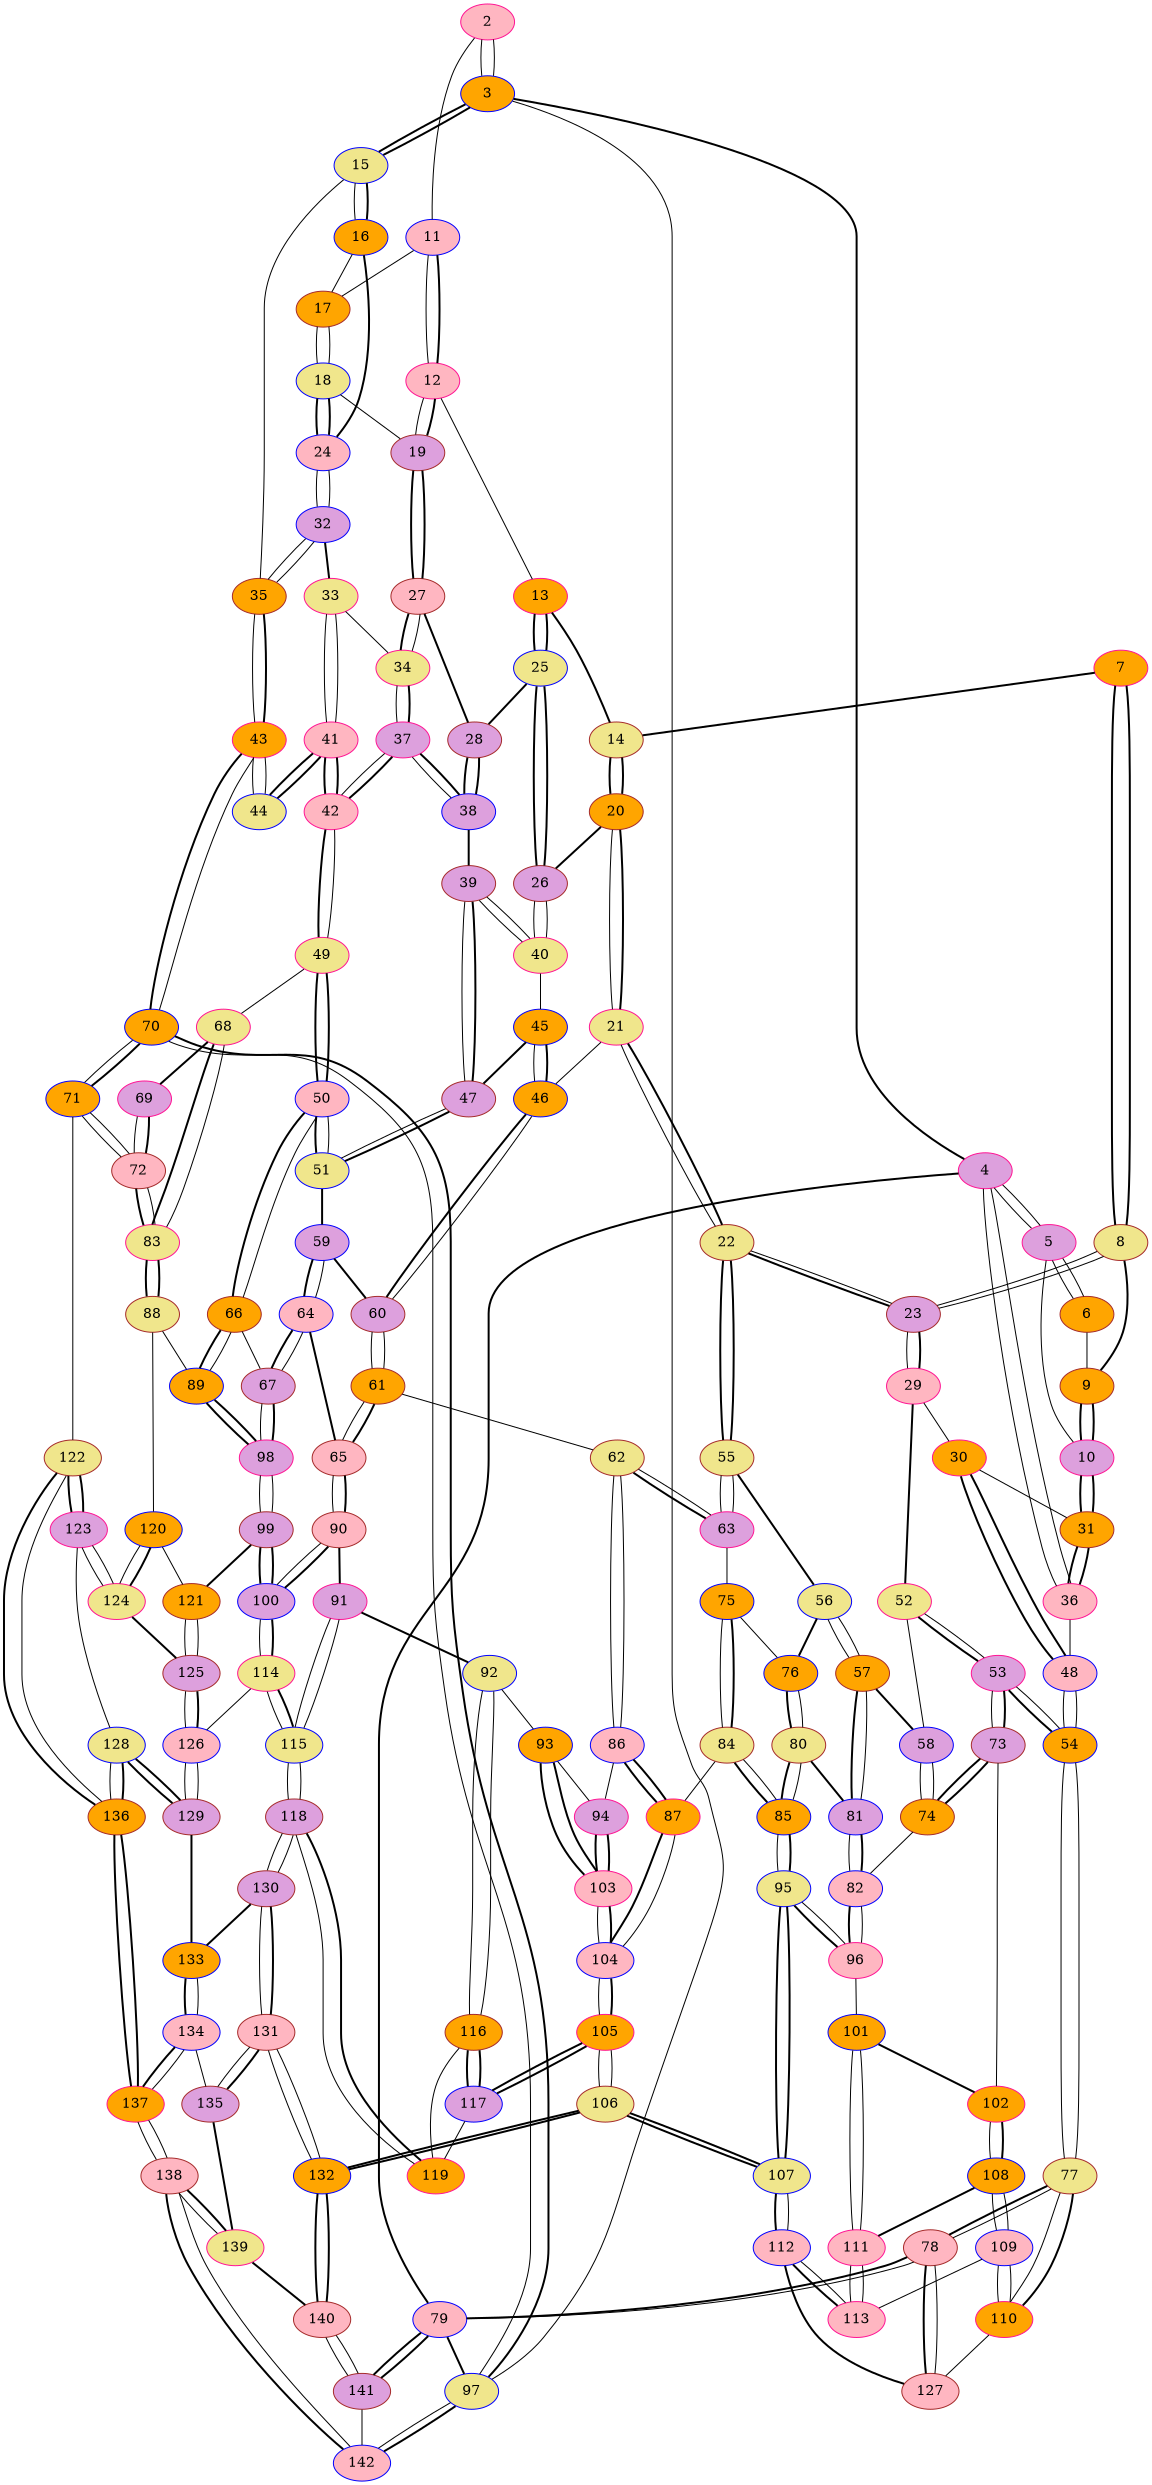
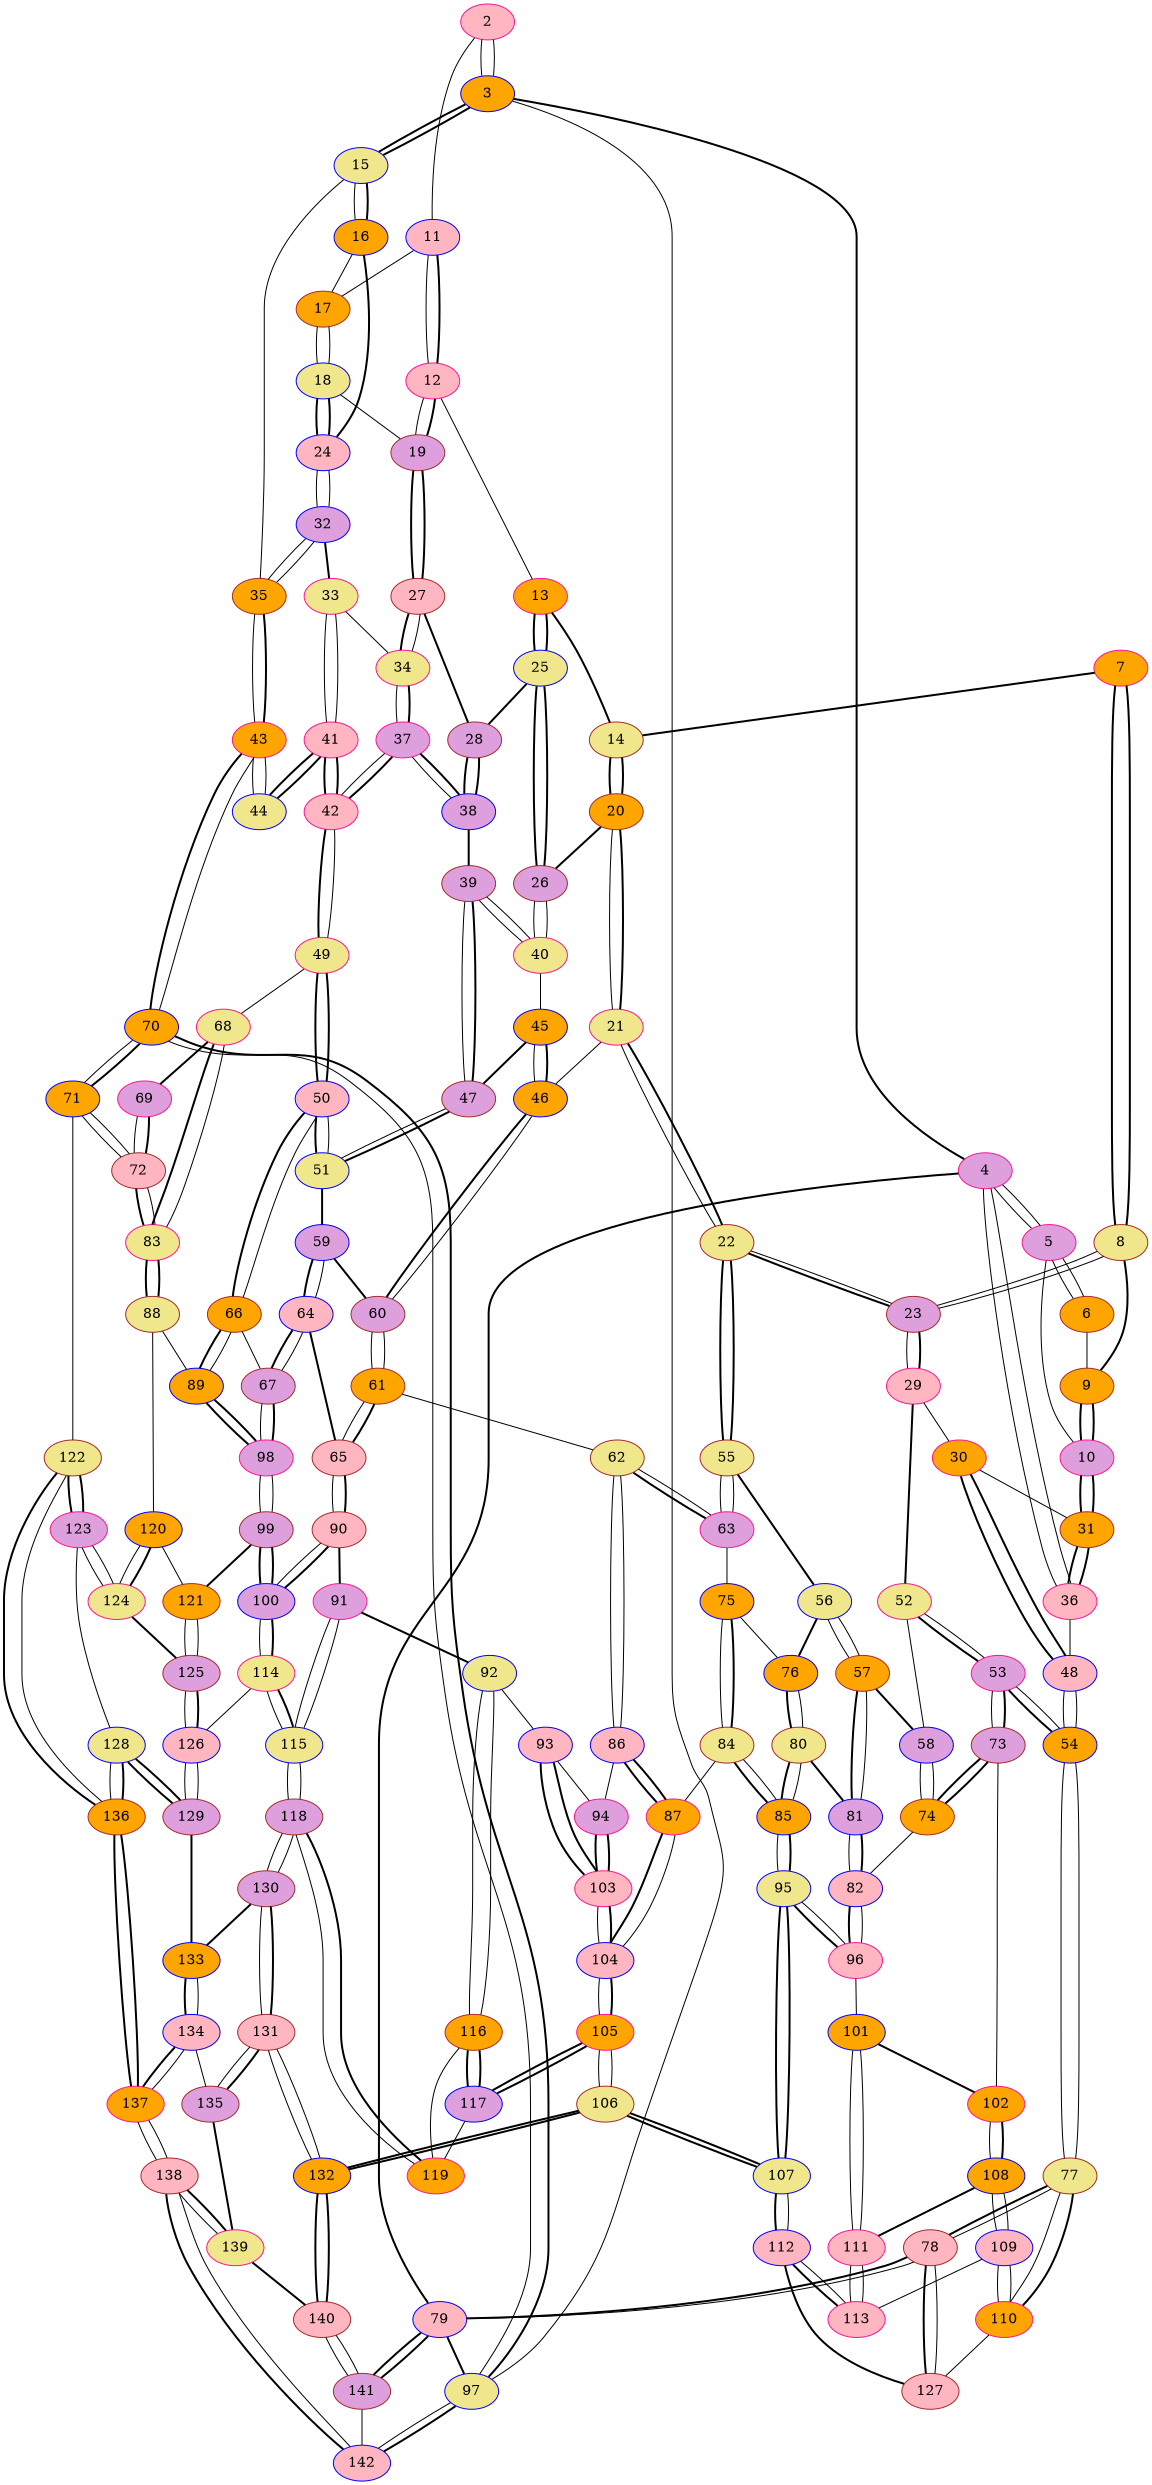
node "93": fillcolor orange -> lightpink
